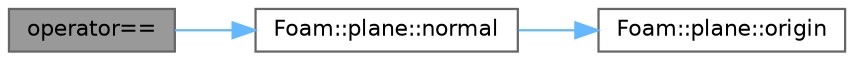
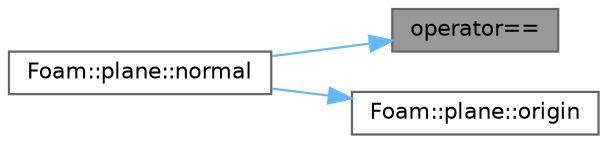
edge "operator==" -> "Foam::plane::normal": reversed
